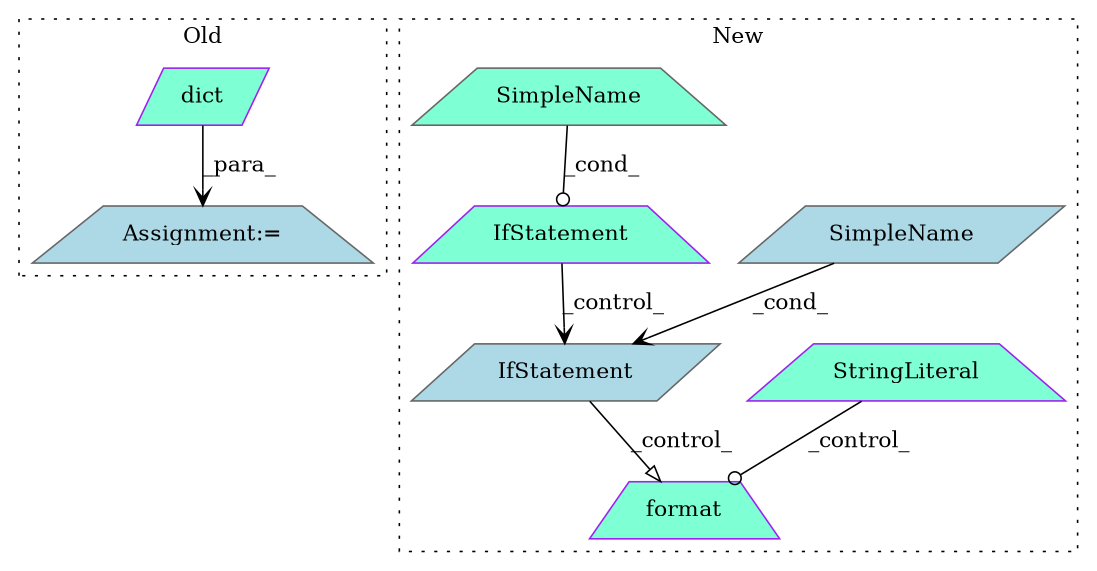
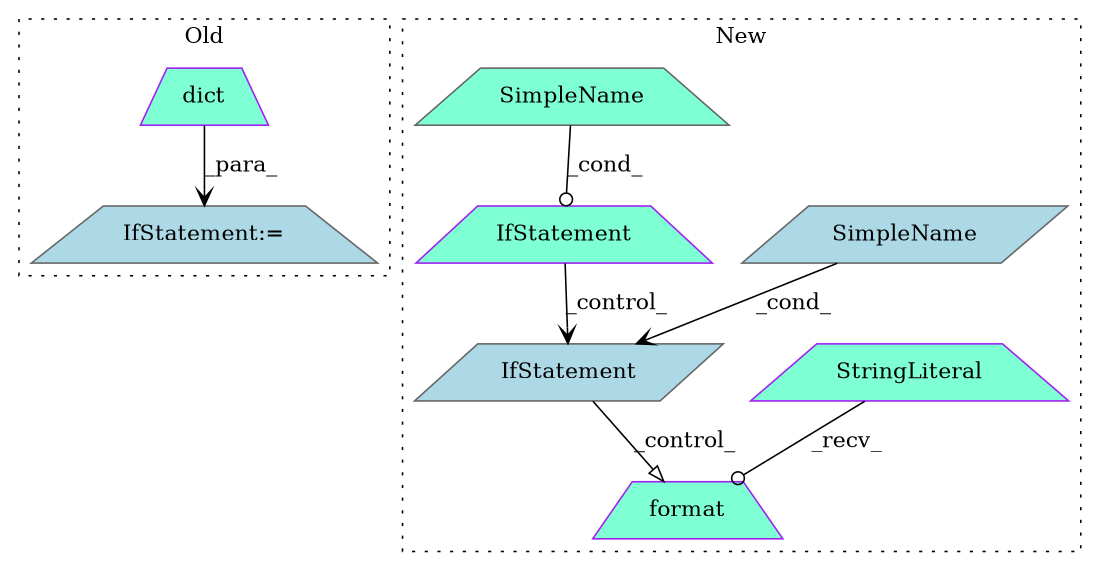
node "dict": shape parallelogram -> trapezium
node "Assignment:=": label "Assignment:=" -> "IfStatement:="
edge "StringLiteral" -> "format": label "_control_" -> "_recv_"
